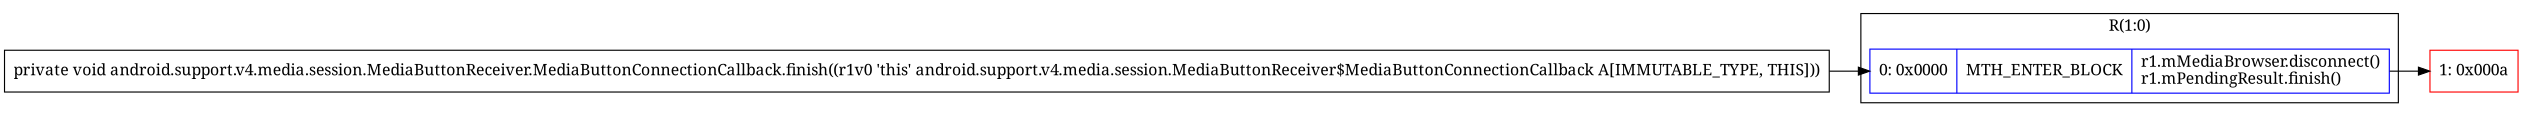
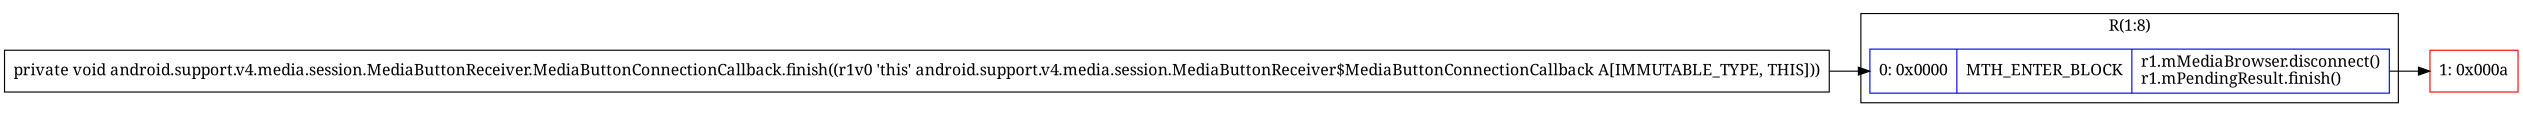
cluster "R(1:0)": label "R(1:0)" -> "R(1:8)"
